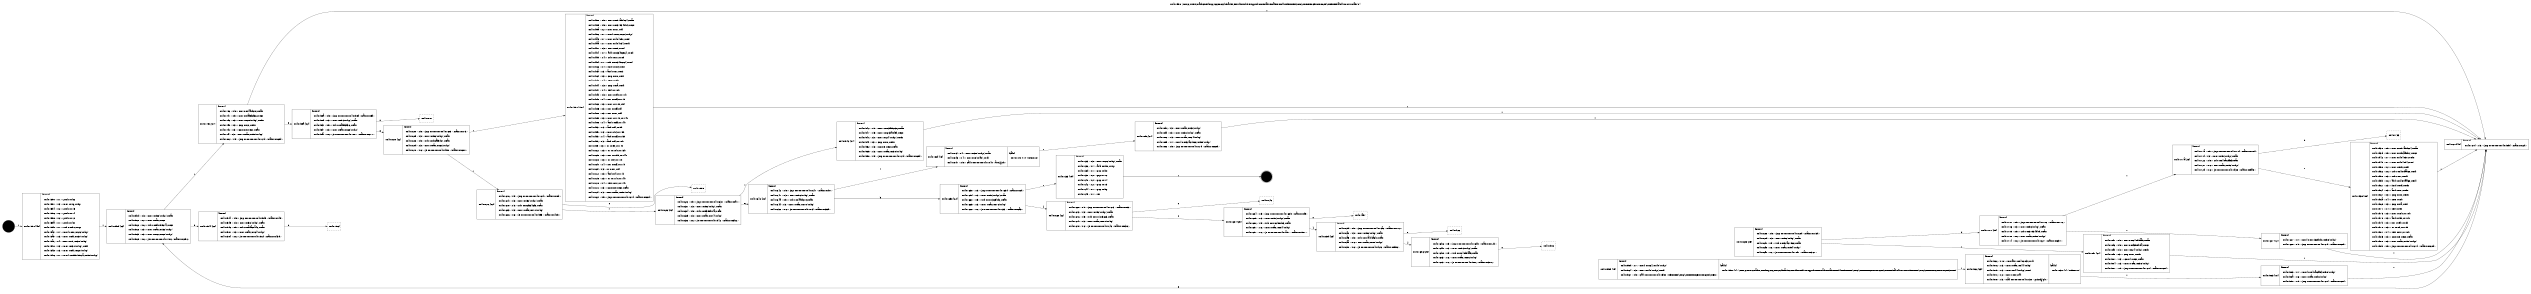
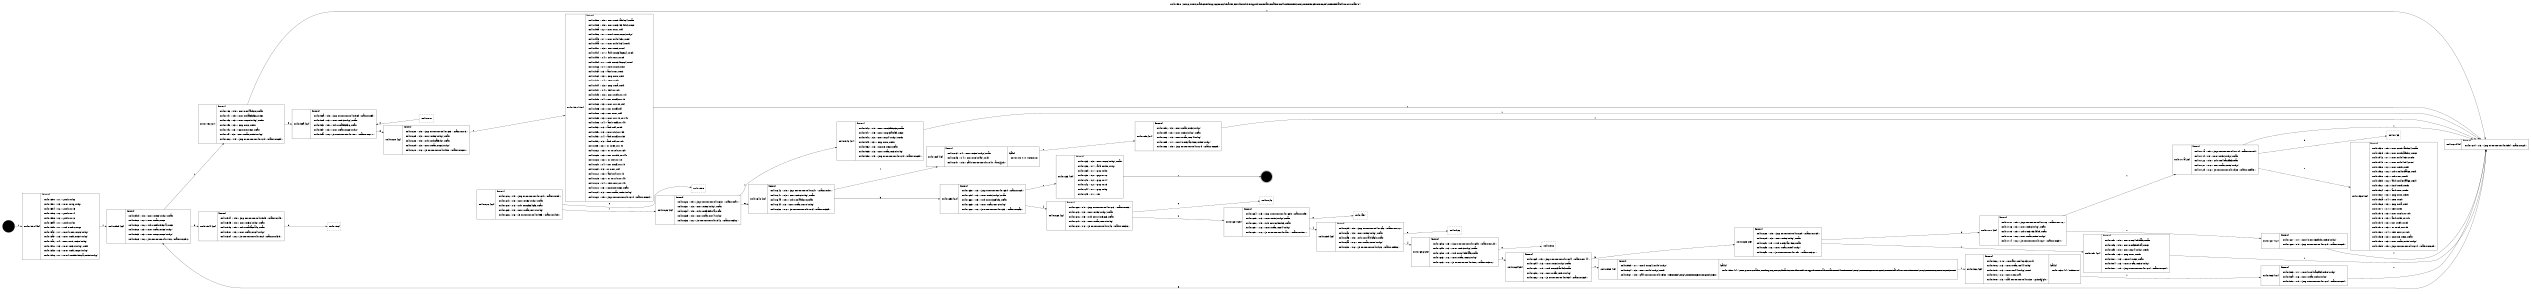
edge "0x4015ea [22]" -> "0x401807": reversed
edge "0x401b38 [88]" -> "0x401c7d [5]": now "0x40171a [25]" -> "0x401c7d [5]"
edge "0x401600 [22]" -> "0x401616 [22]": removed, label "7"
node "0x4016cf [25]": added
